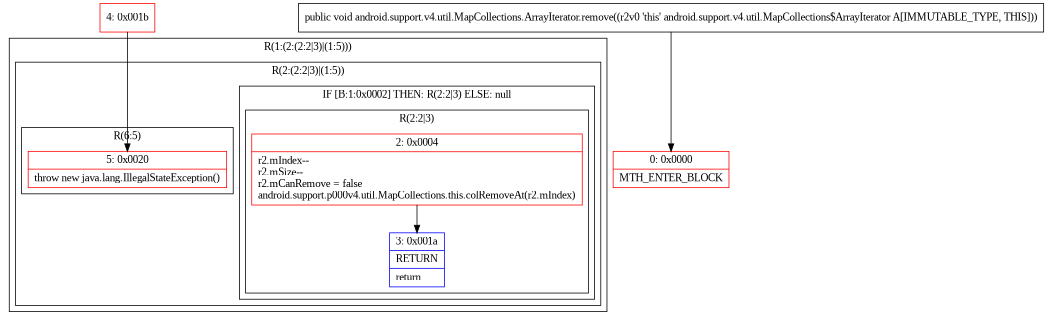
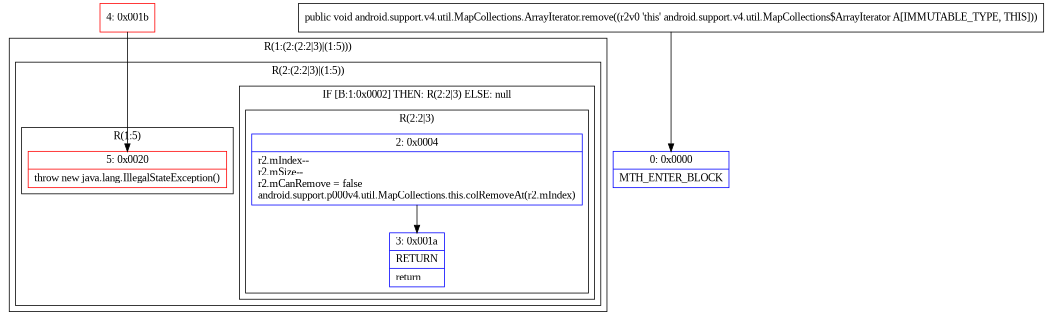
cluster "R(6:5)": label "R(6:5)" -> "R(1:5)"
node "2: 0x0004": color red -> blue
node "0: 0x0000": color red -> blue
